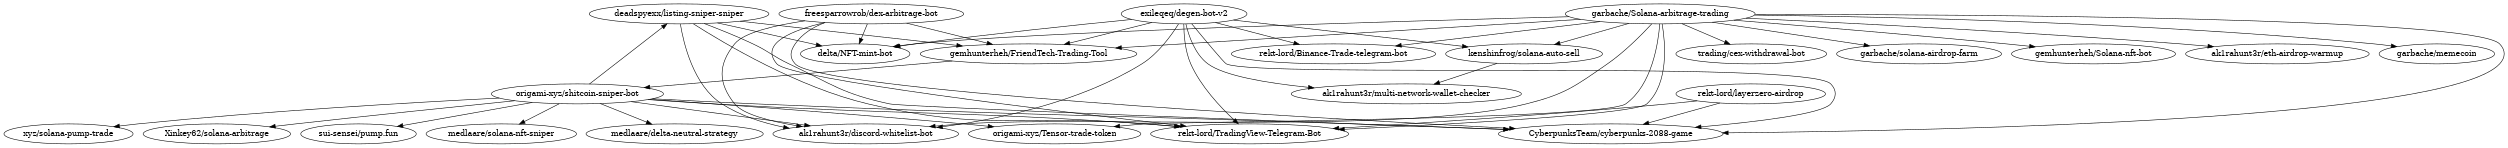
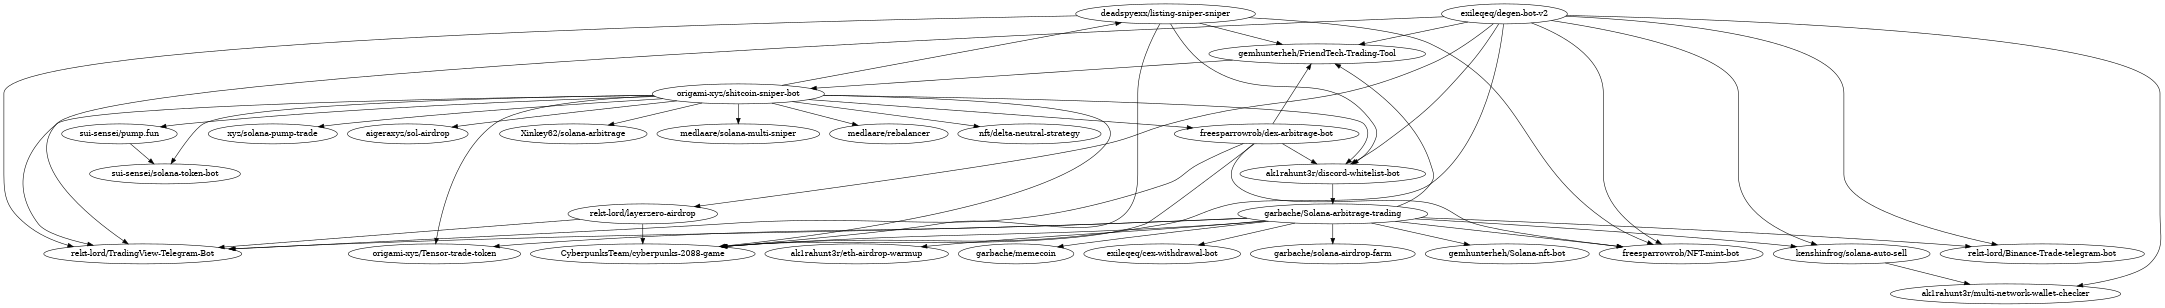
node "delta/NFT-mint-bot": label "delta/NFT-mint-bot" -> "freesparrowrob/NFT-mint-bot"
node "trading/cex-withdrawal-bot": label "trading/cex-withdrawal-bot" -> "exileqeq/cex-withdrawal-bot"
edge "garbache/Solana-arbitrage-trading" -> "ak1rahunt3r/discord-whitelist-bot": reversed
edge "origami-xyz/shitcoin-sniper-bot" -> "freesparrowrob/dex-arbitrage-bot": added
node "aigeraxyz/sol-airdrop": added
node "medlaare/solana-nft-sniper": label "medlaare/solana-nft-sniper" -> "medlaare/solana-multi-sniper"
node "medlaare/delta-neutral-strategy": label "medlaare/delta-neutral-strategy" -> "nft/delta-neutral-strategy"
node "medlaare/rebalancer": added
edge "exileqeq/degen-bot-v2" -> "rekt-lord/layerzero-airdrop": added
node "sui-sensei/solana-token-bot": added
